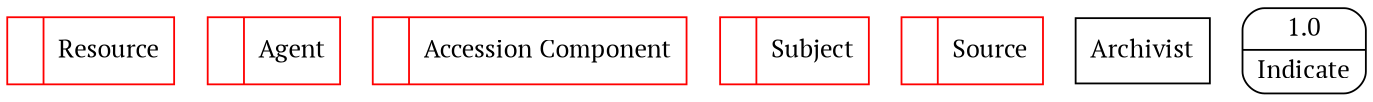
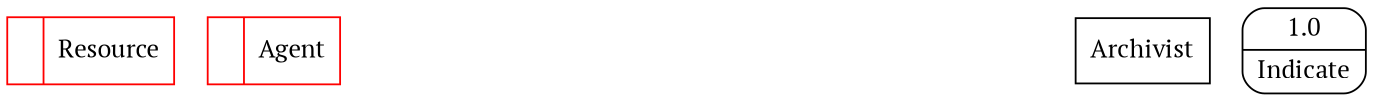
node "Accession Component": removed
node "Subject": removed
node "Source": removed
